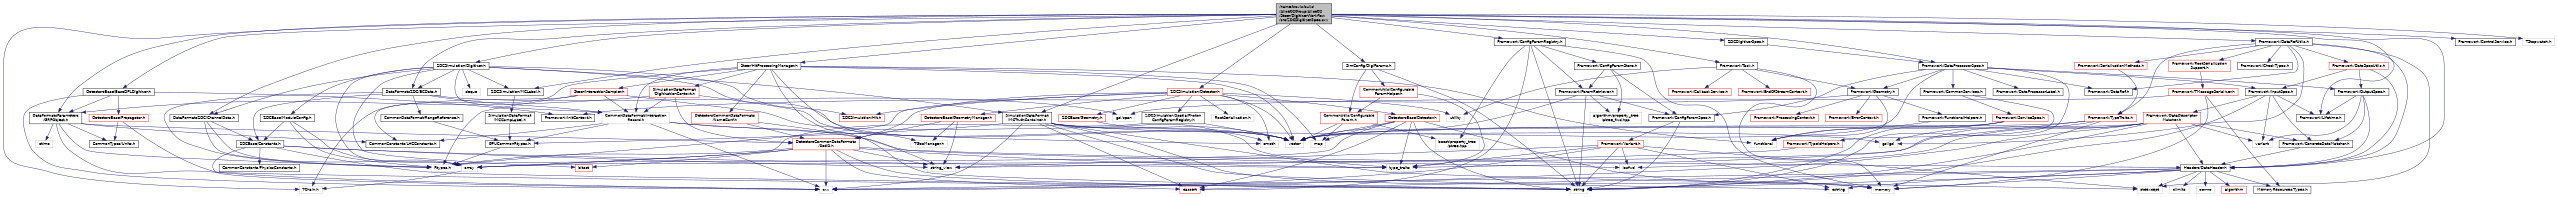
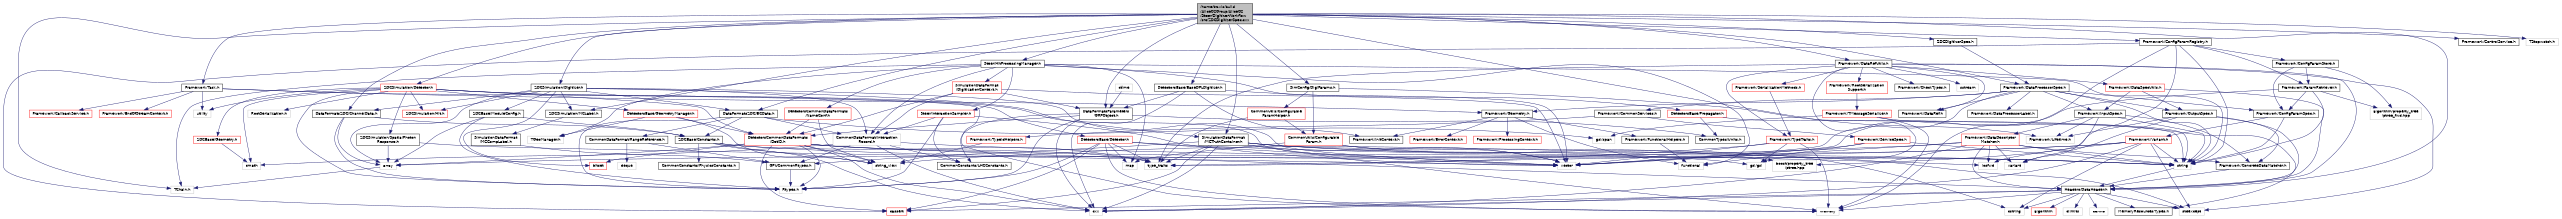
edge "Framework/DataRefUtils.h" -> "type_traits": added
edge "ZDCSimulation/Digitizer.h" -> "deque": now "CommonDataFormat/RangeReference.h" -> "deque"
node "sstream": added
node "ZDCSimulation/SpatialPhoton ConfigParamRegistry.h": label "ZDCSimulation/SpatialPhoton ConfigParamRegistry.h" -> "ZDCSimulation/SpatialPhoton Response.h"
node "Framework/Lifetime.h": color black -> grey75
edge "DataFormatsParameters /GRPObject.h" -> "ctime": reversed
edge "Headers/DataHeader.h" -> "string": reversed
